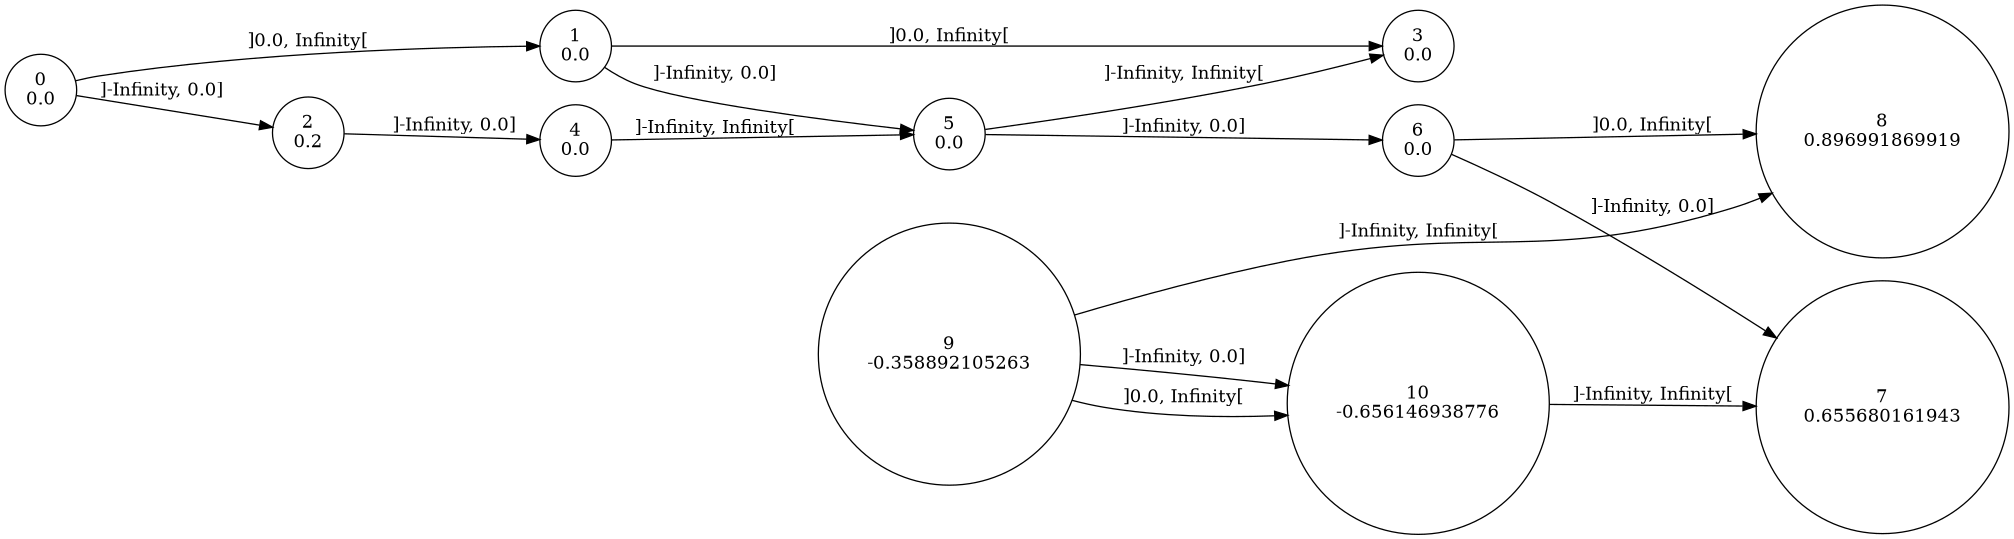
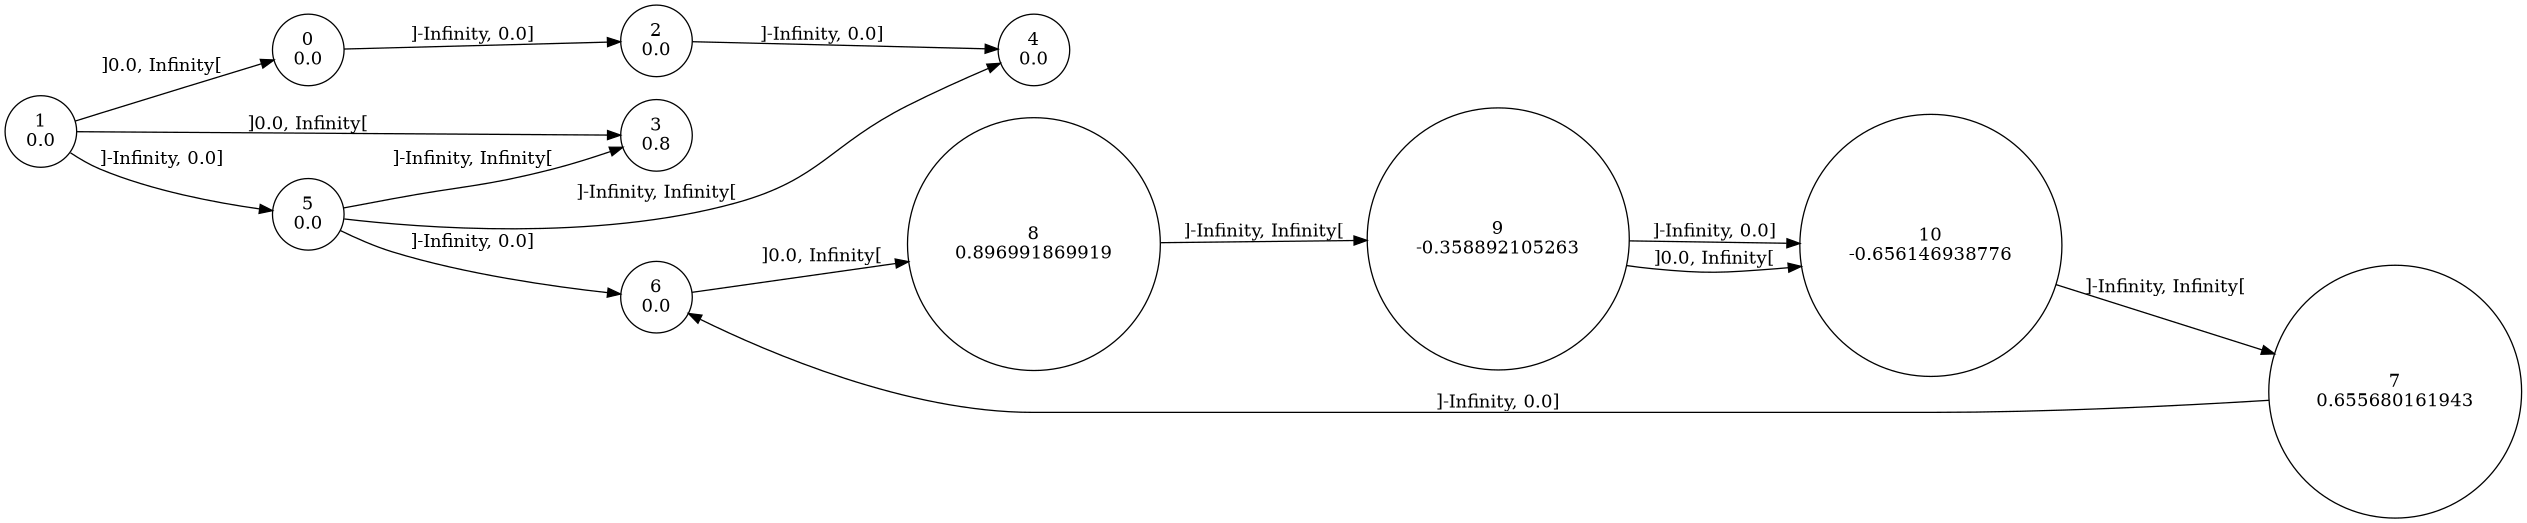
node "3 0.0": label "3 0.0" -> "3 0.8"
edge "0 0.0" -> "1 0.0": reversed
node "2 0.2": label "2 0.2" -> "2 0.0"
edge "4 0.0" -> "5 0.0": reversed
edge "6 0.0" -> "7 0.655680161943": reversed
edge "9 -0.358892105263" -> "8 0.896991869919": reversed
